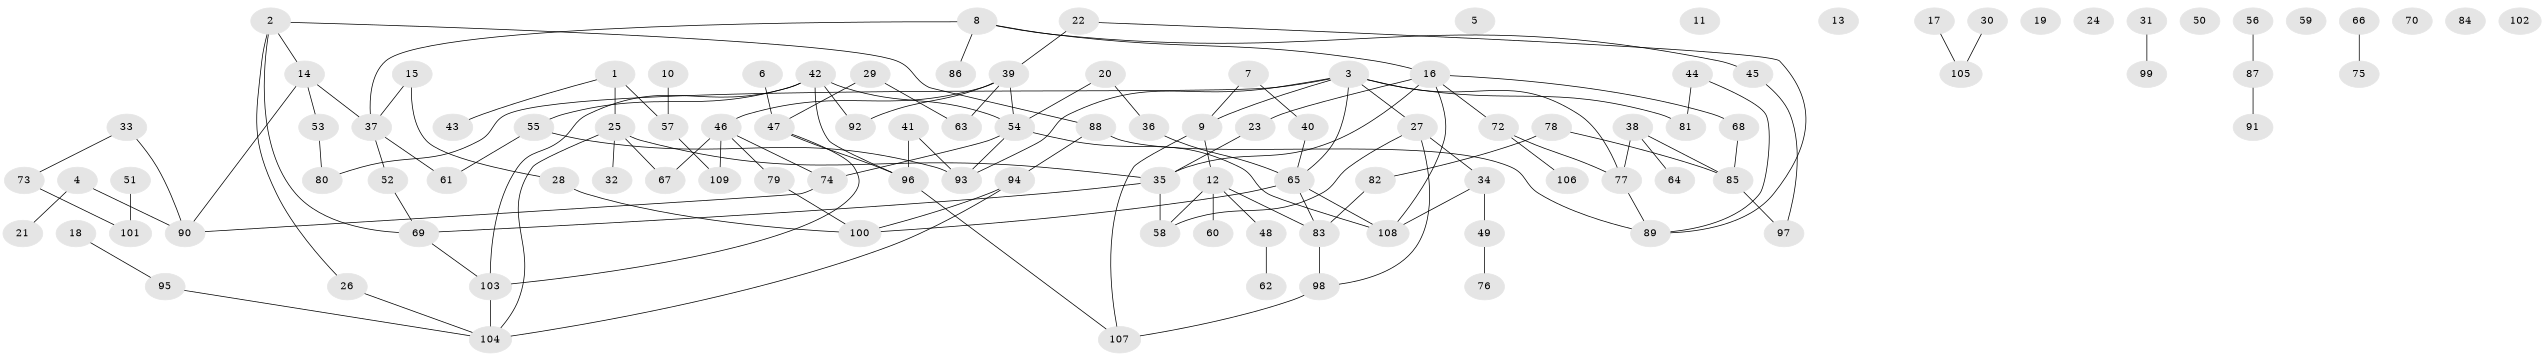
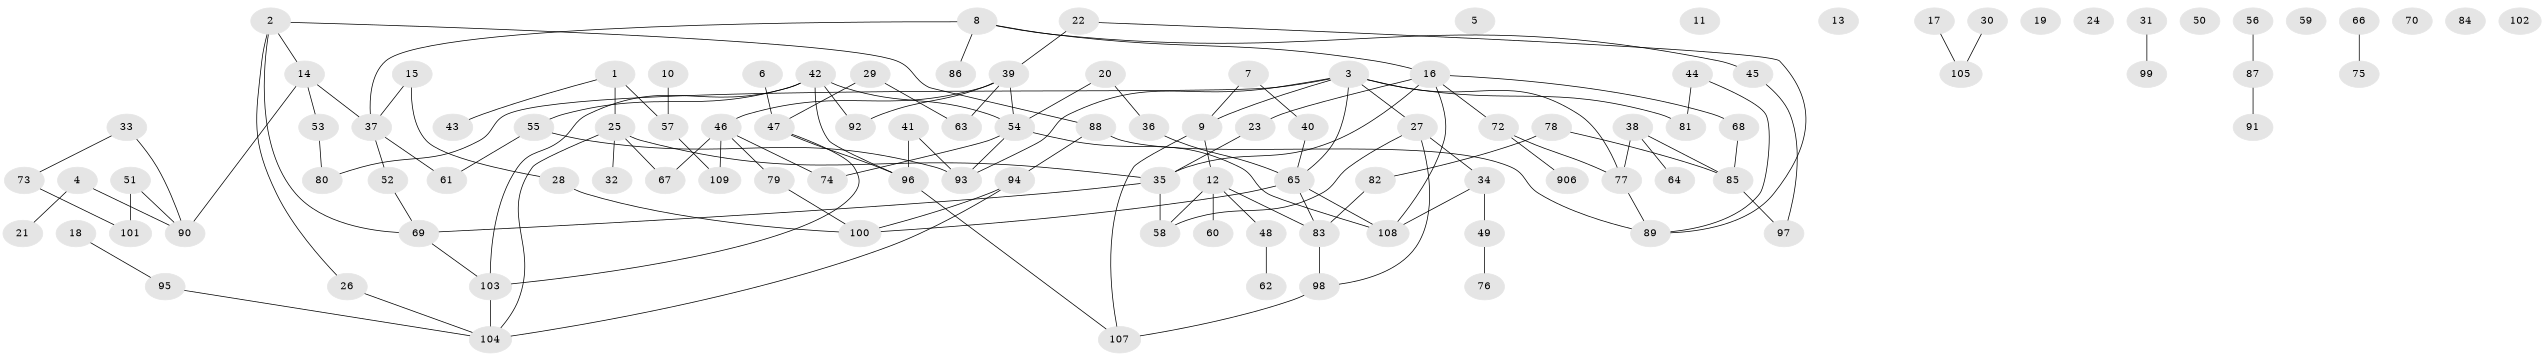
node "106": label "106" -> "906"
edge "74" -- "90": now "51" -- "90"
